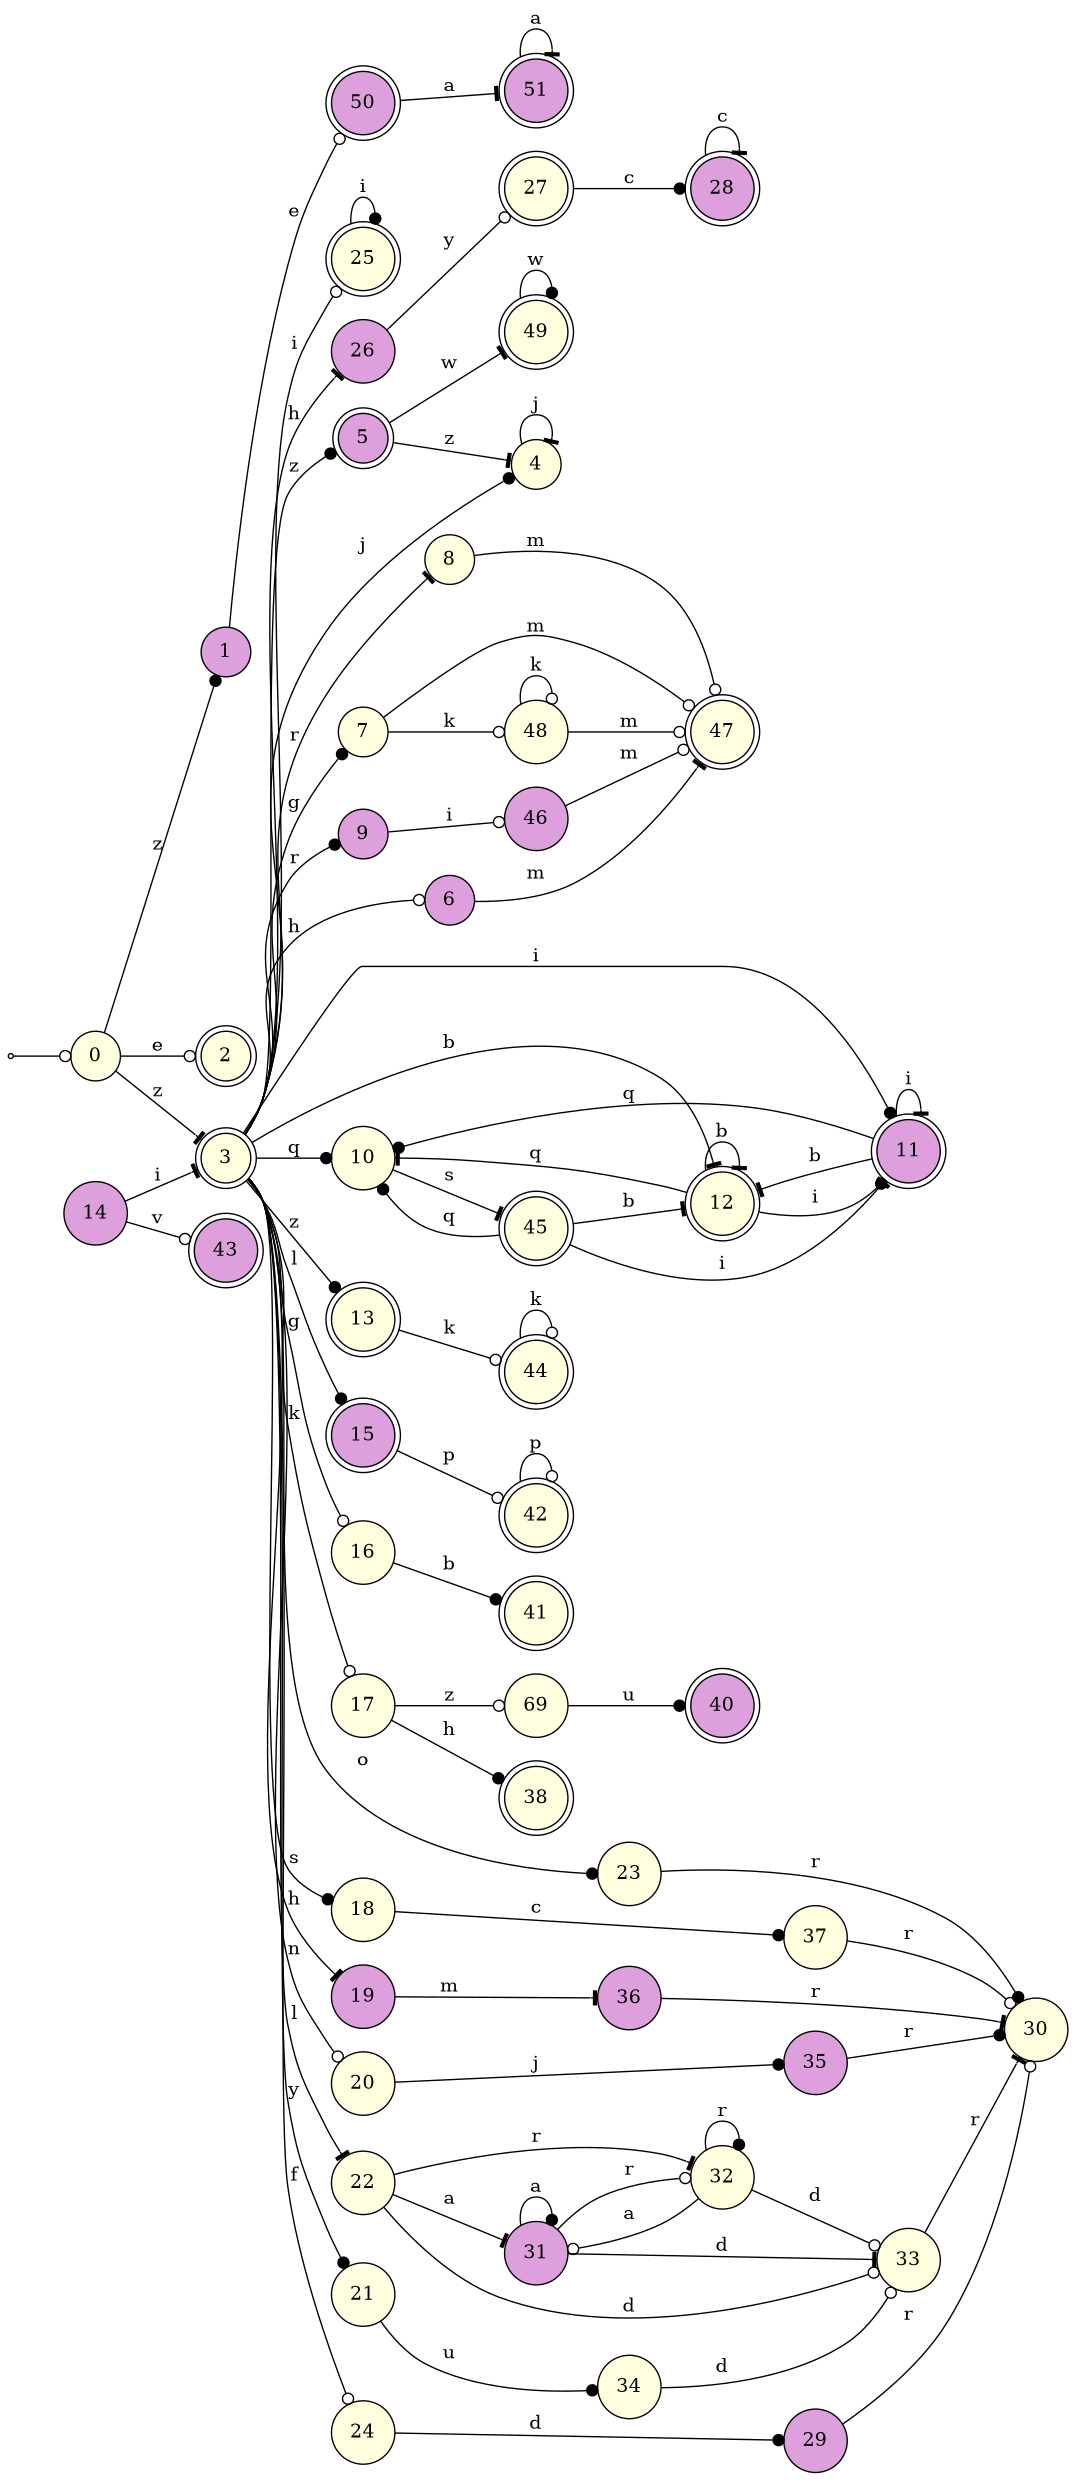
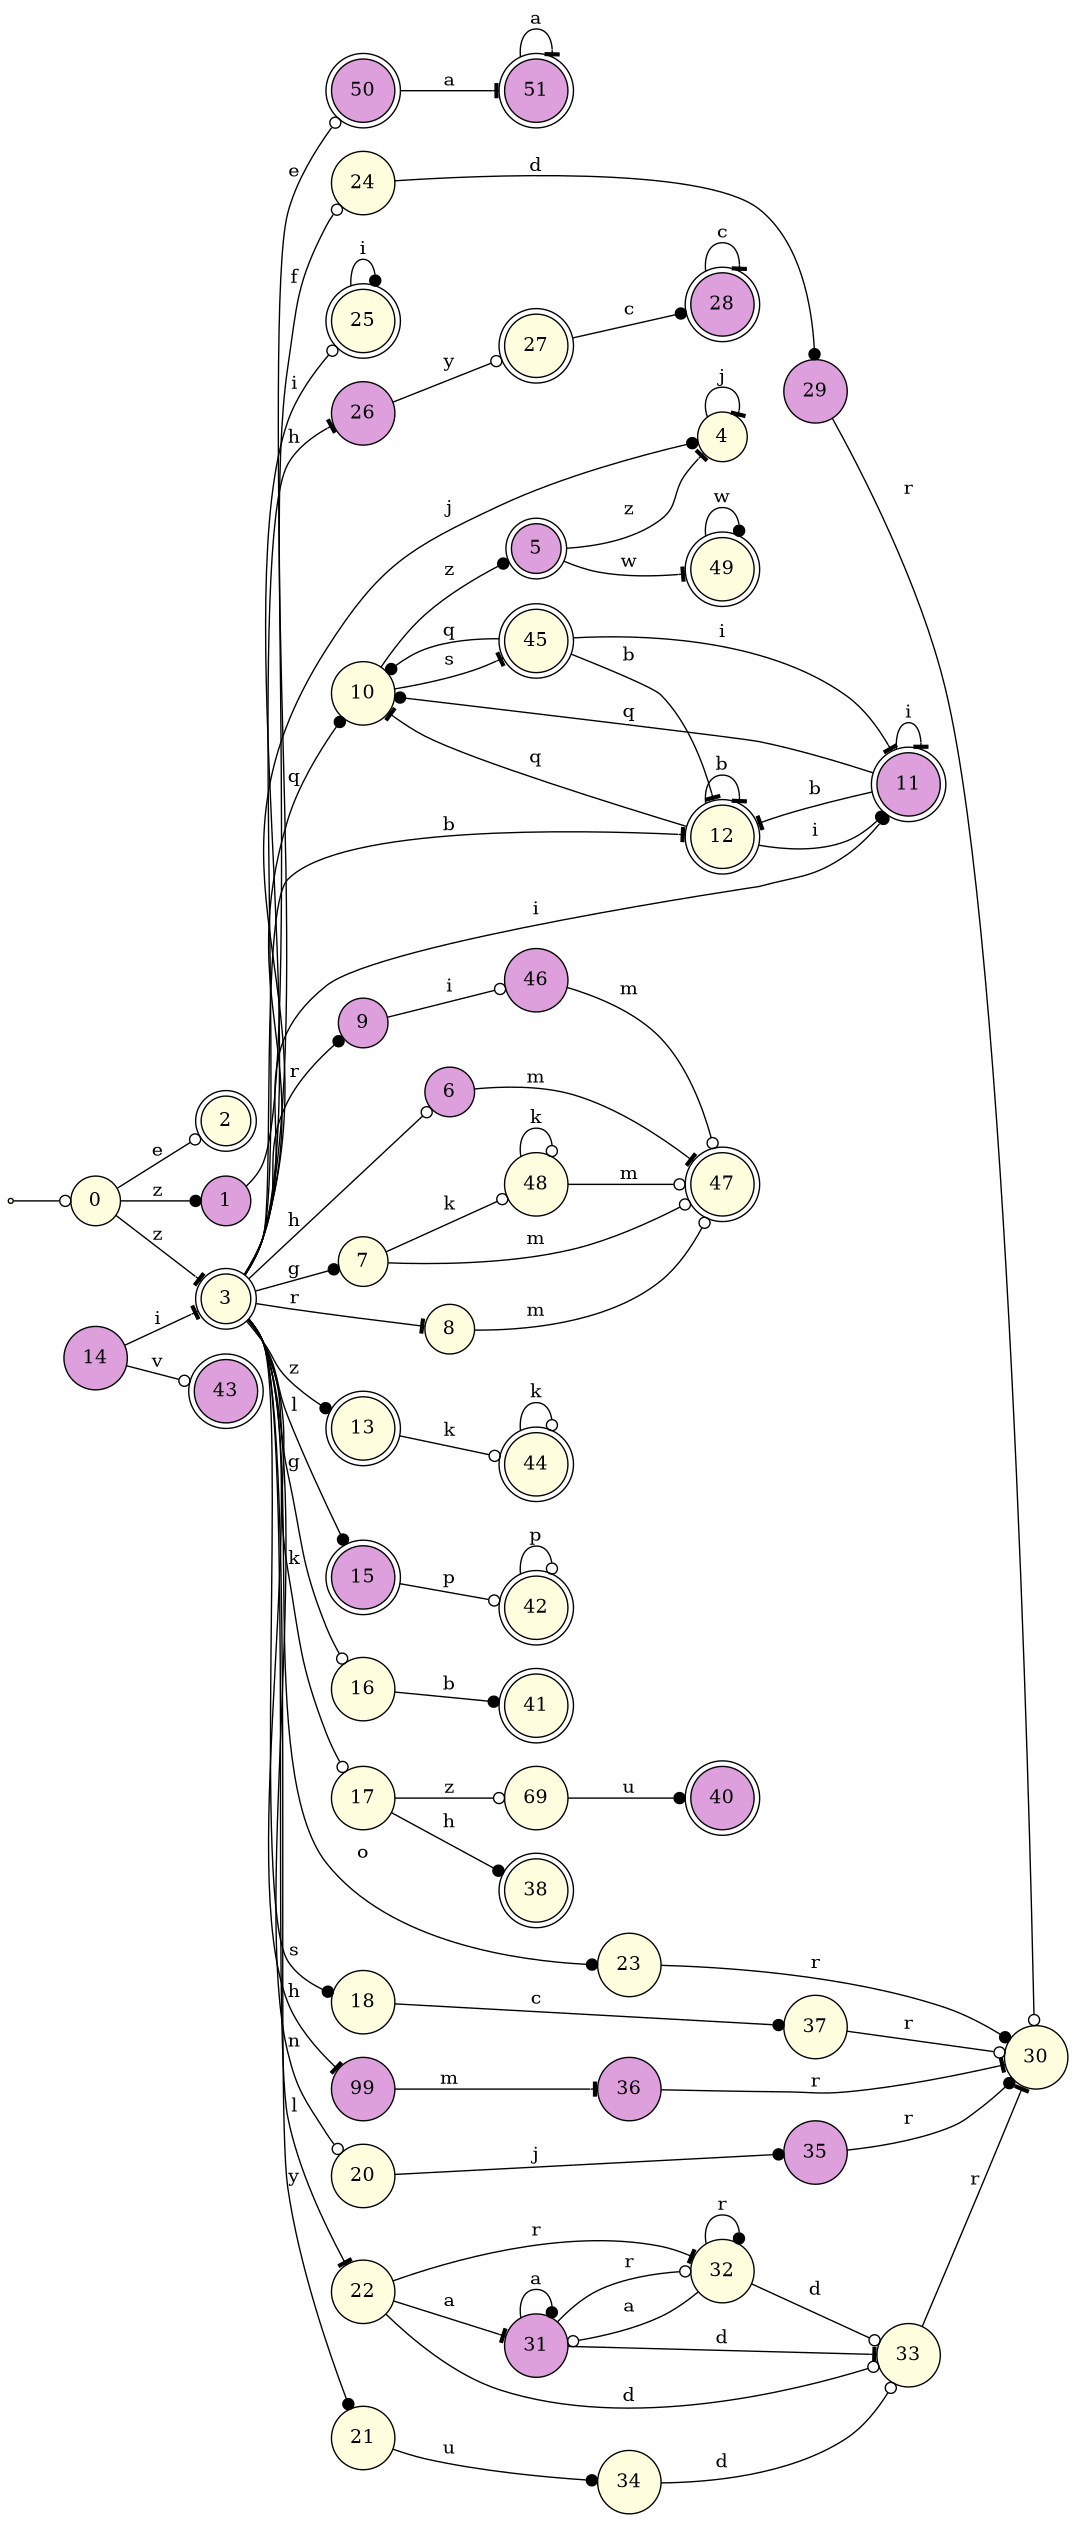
edge "3" -> "5": now "10" -> "5"
node "19": label "19" -> "99"
